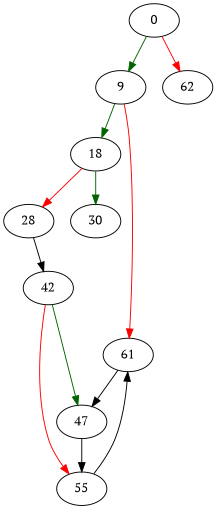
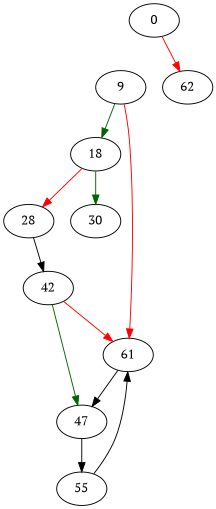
edge "0" -> "9": removed
edge "42" -> "55": now "42" -> "61"
